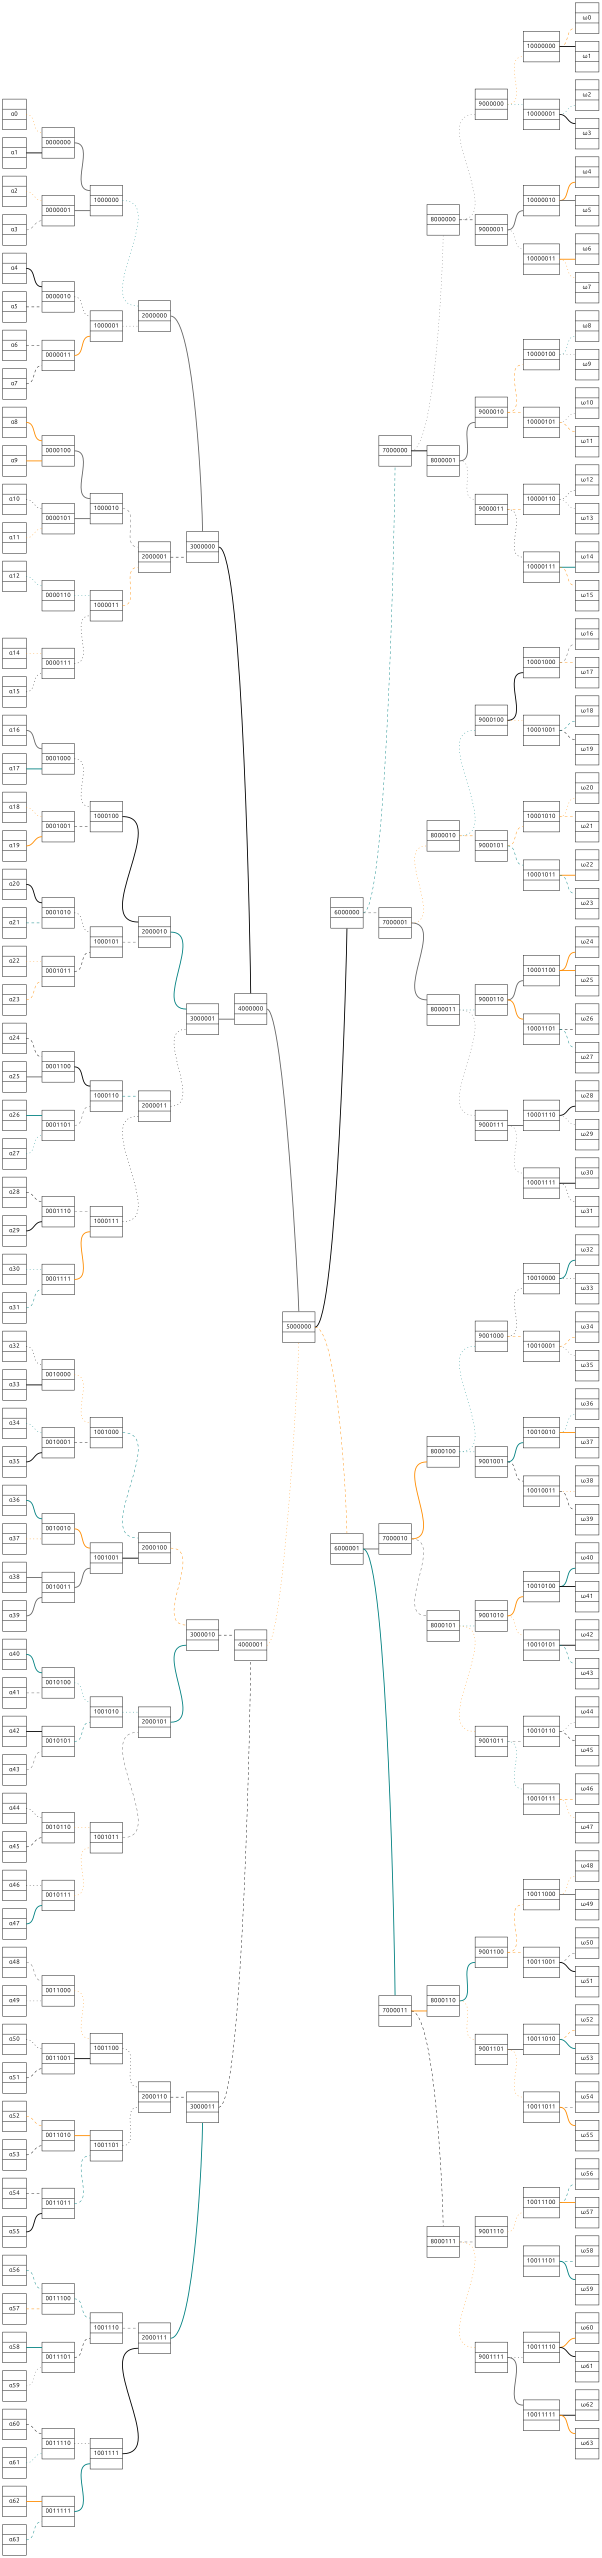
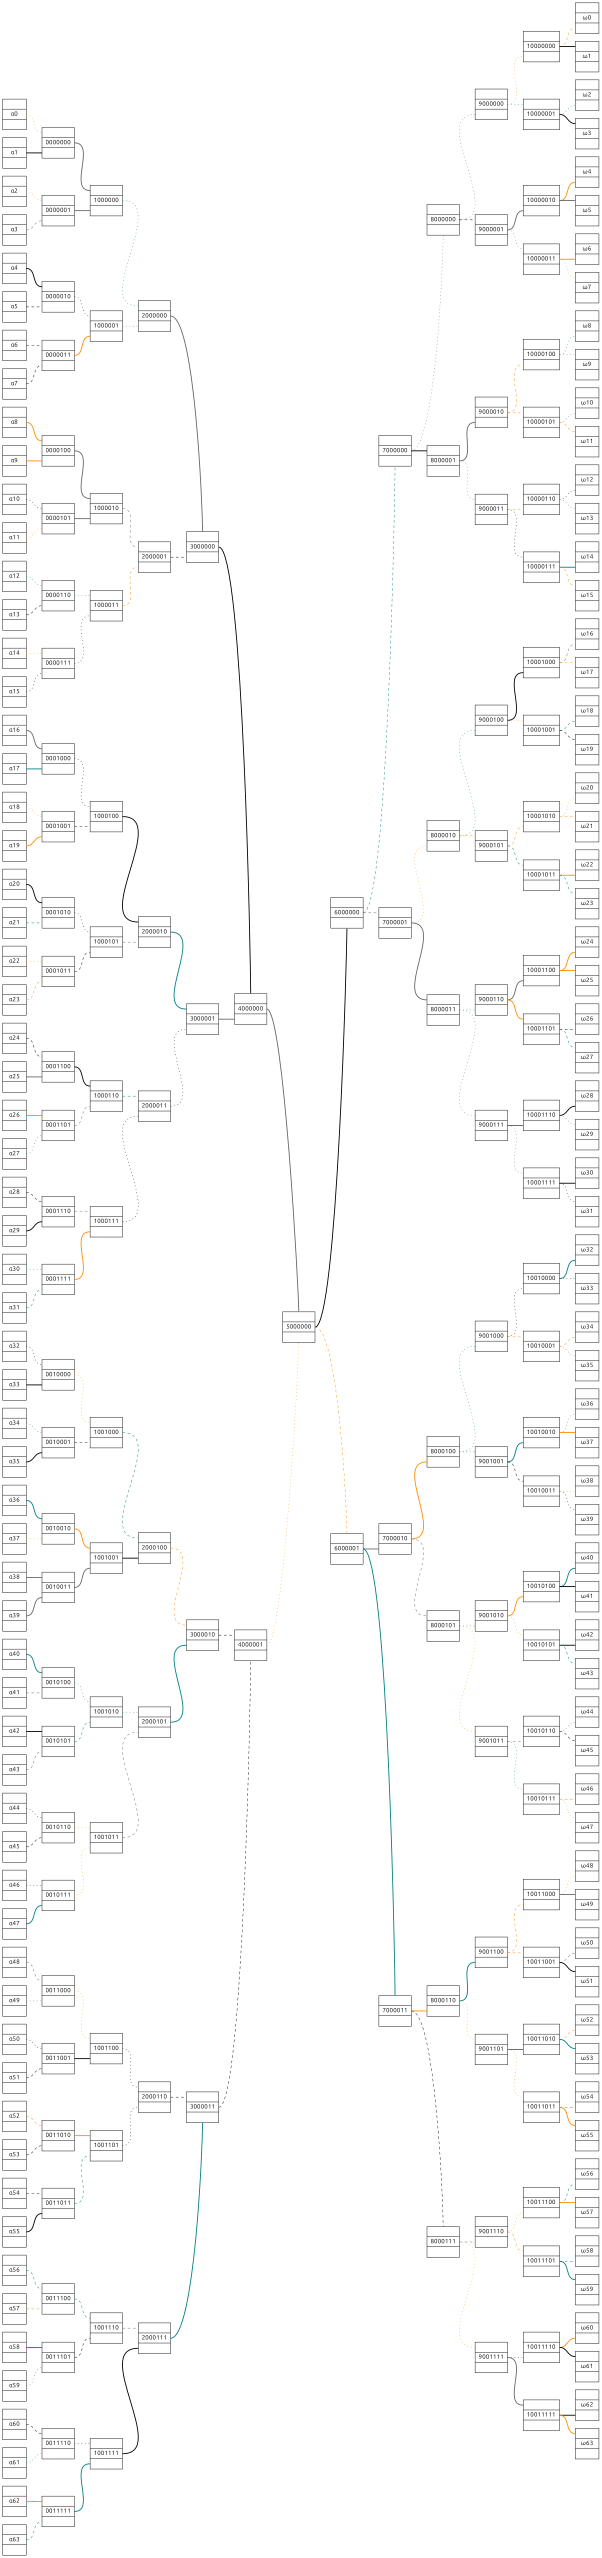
node "α13": added
edge "α26" -- "0001101": color teal -> darkorange
edge "10010011" -- "ω39": style dashed -> dotted
edge "9001110" -- "10011101": added
